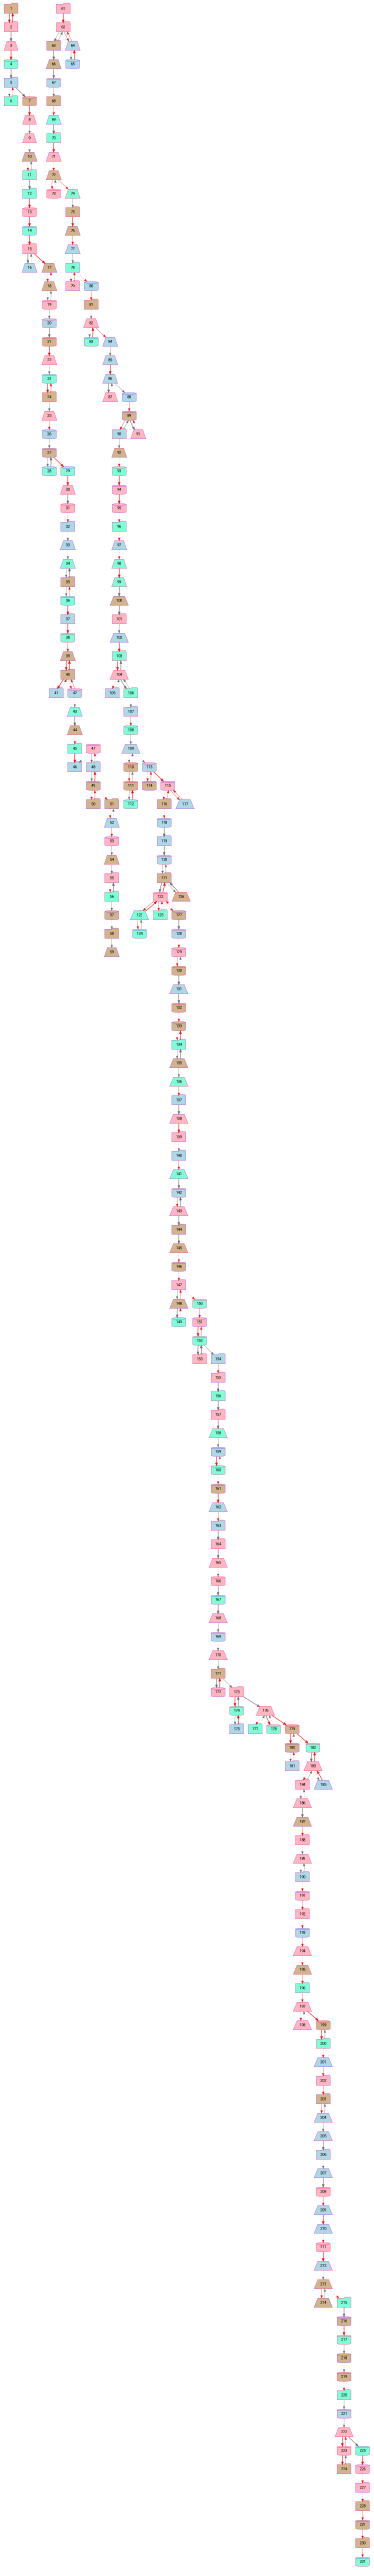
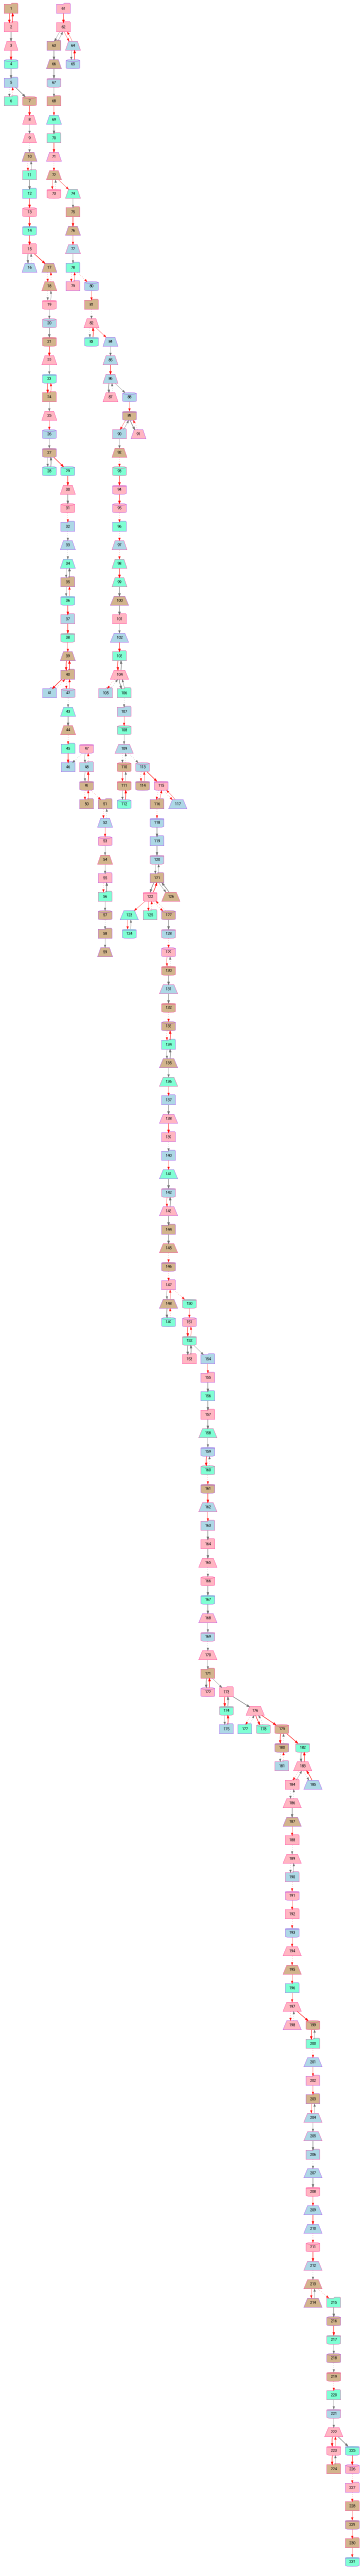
edge "115" -> "117": style solid -> dotted
edge "123" -> "122": removed
